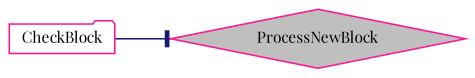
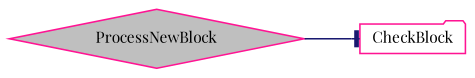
edge "CheckBlock" -> "ProcessNewBlock": reversed
